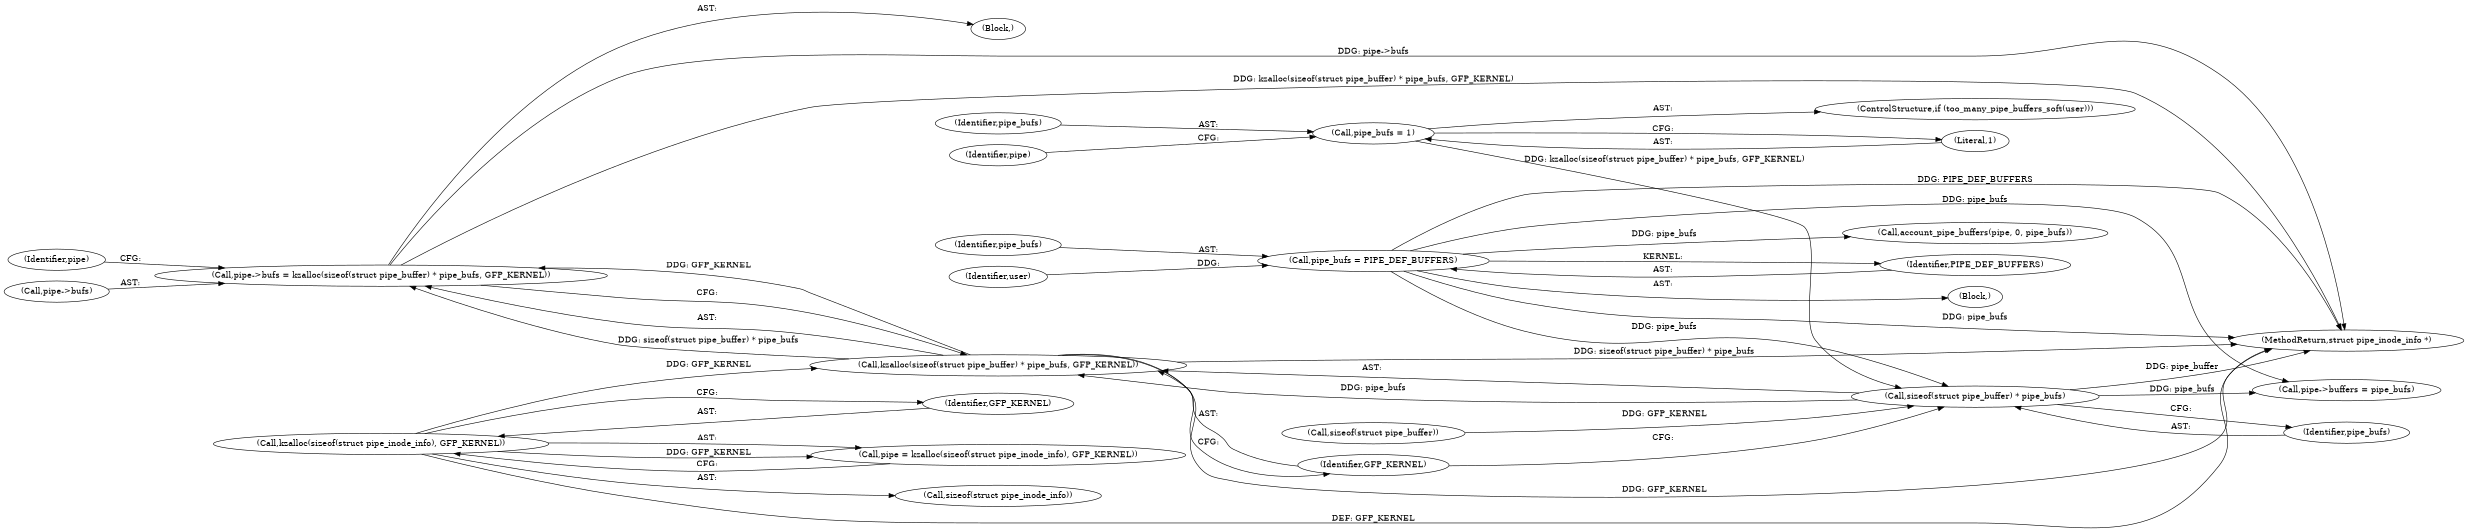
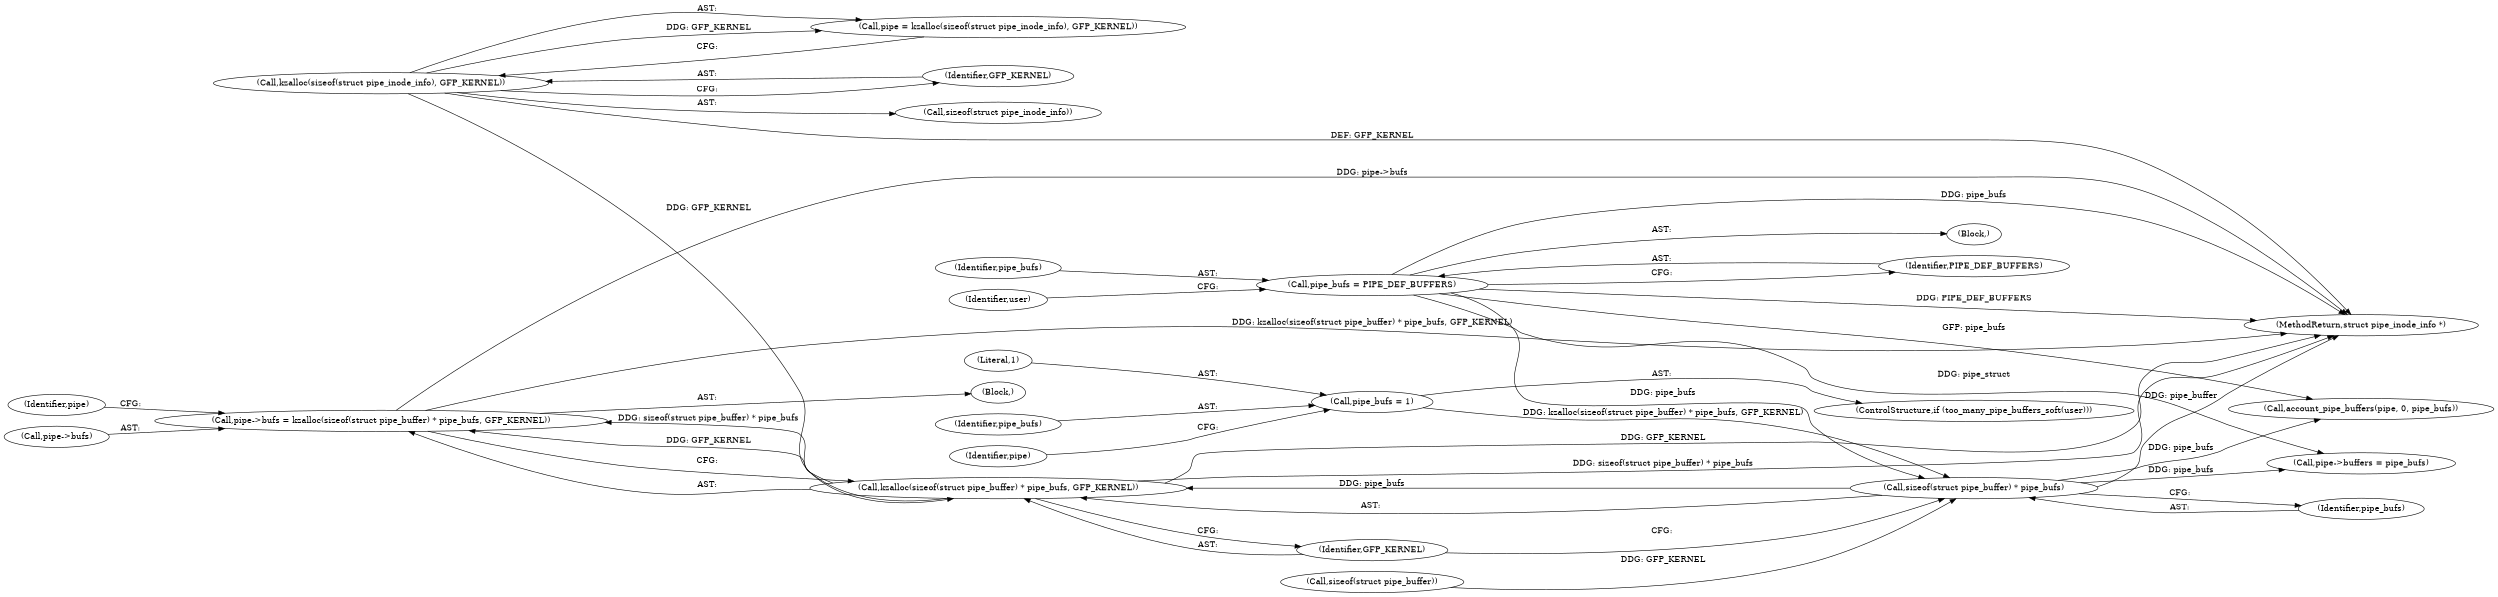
edge "(Call,pipe_bufs = 1)" -> "(Literal,1)": removed, label "CFG:"
edge "(Call,pipe_bufs = PIPE_DEF_BUFFERS)" -> "(Call,pipe->buffers = pipe_bufs)": label "DDG: pipe_bufs" -> "DDG: pipe_struct"
edge "(Call,pipe_bufs = PIPE_DEF_BUFFERS)" -> "(Call,account_pipe_buffers(pipe, 0, pipe_bufs))": label "DDG: pipe_bufs" -> "GFP: pipe_bufs"
edge "(Call,pipe_bufs = PIPE_DEF_BUFFERS)" -> "(Identifier,PIPE_DEF_BUFFERS)": label "KERNEL: " -> "CFG: "
edge "(Identifier,user)" -> "(Call,pipe_bufs = PIPE_DEF_BUFFERS)": label "DDG: " -> "CFG: "
edge "(Call,sizeof(struct pipe_buffer) * pipe_bufs)" -> "(Call,account_pipe_buffers(pipe, 0, pipe_bufs))": added, label "DDG: pipe_bufs"
